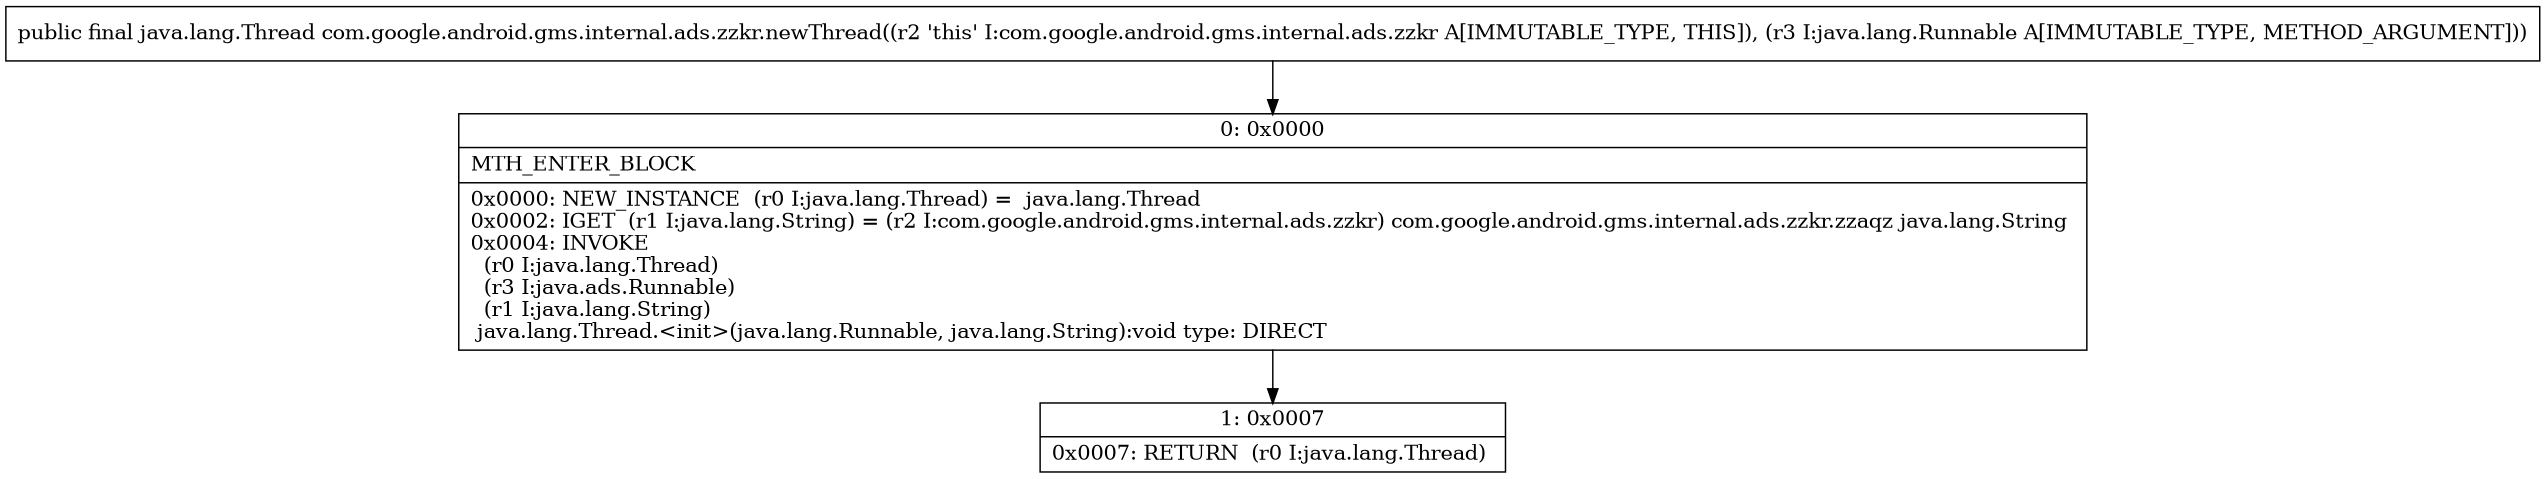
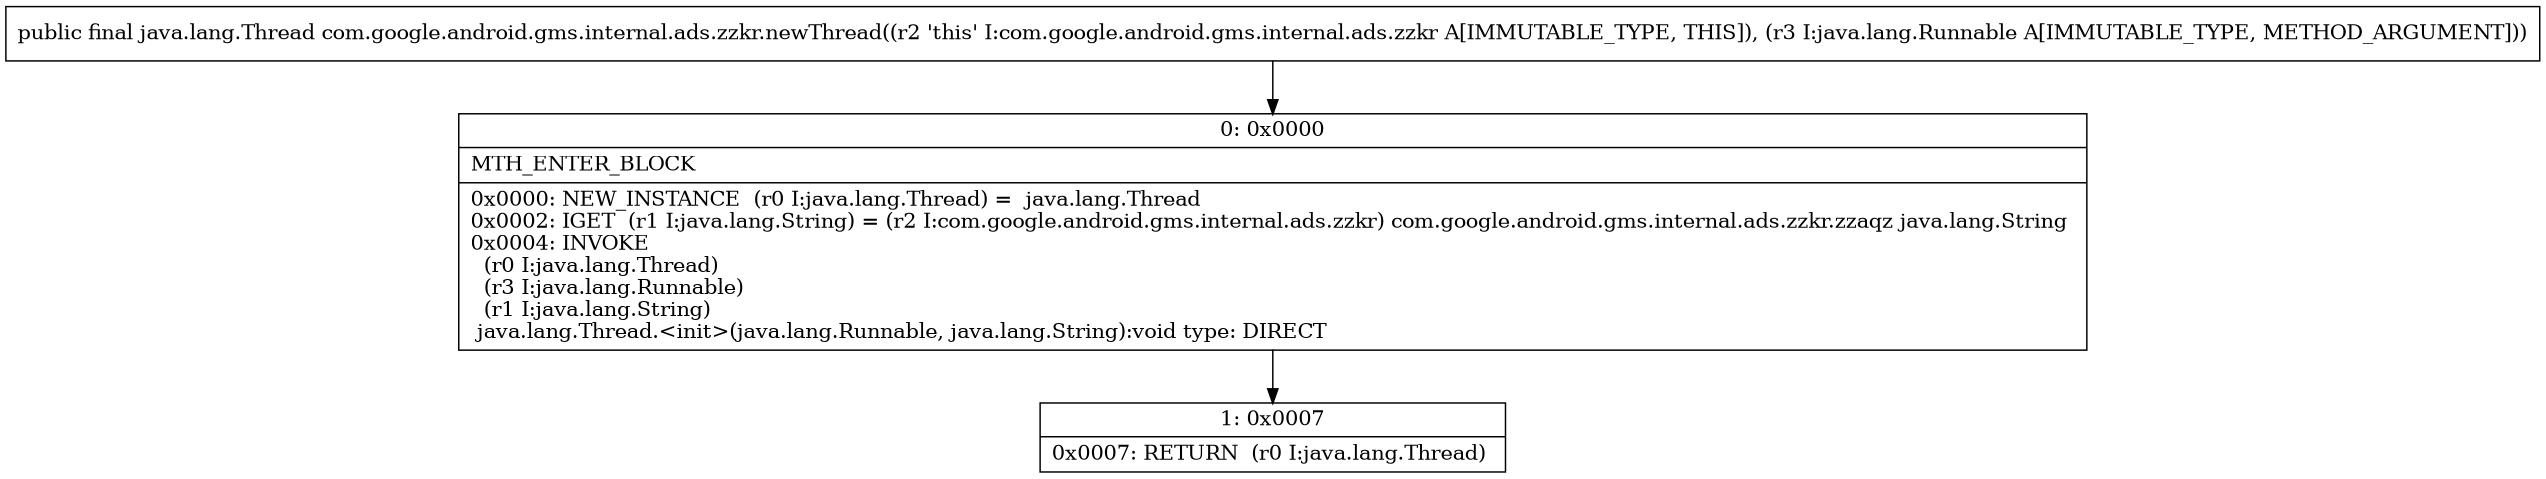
node "0: 0x0000": text "(r3 I:java.ads.Runnable)" -> "(r3 I:java.lang.Runnable)"
